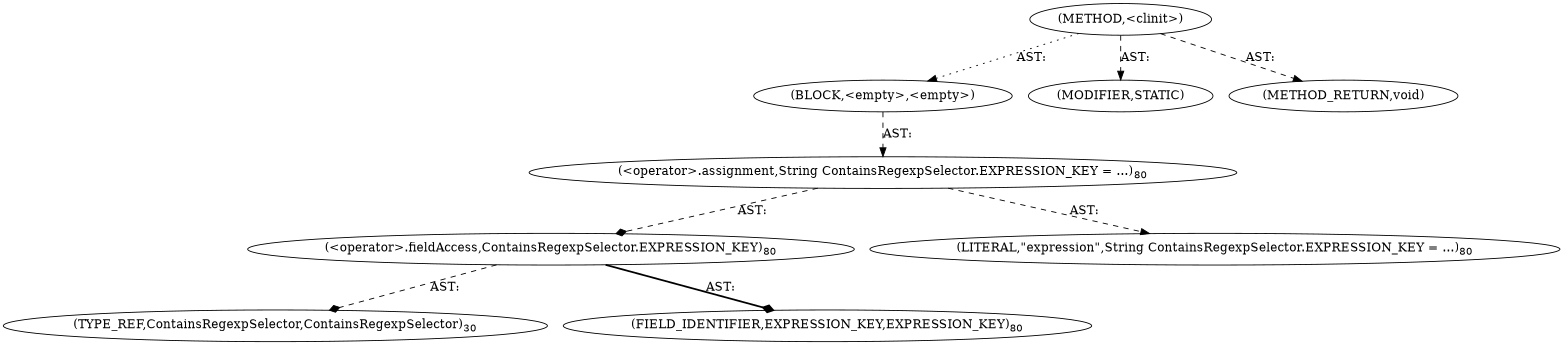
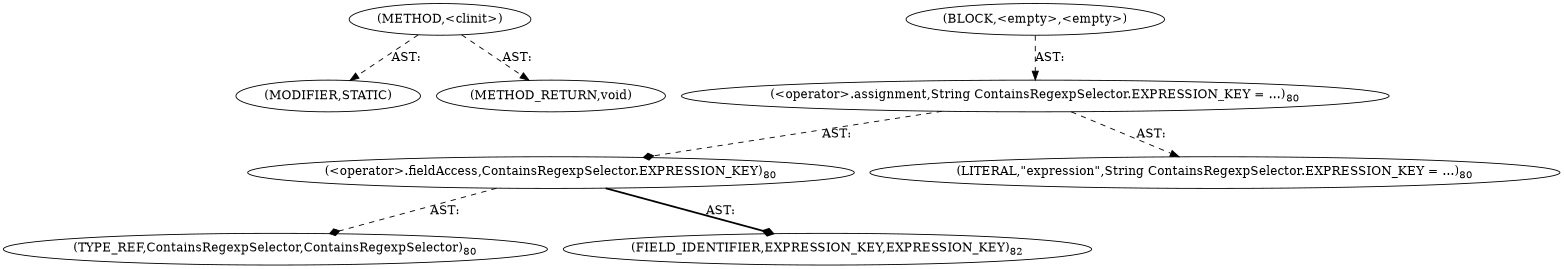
edge "(METHOD,<clinit>)" -> "(BLOCK,<empty>,<empty>)": removed, label "AST:"
node "(TYPE_REF,ContainsRegexpSelector,ContainsRegexpSelector)": text "30" -> "80"
node "(FIELD_IDENTIFIER,EXPRESSION_KEY,EXPRESSION_KEY)": text "80" -> "82"
